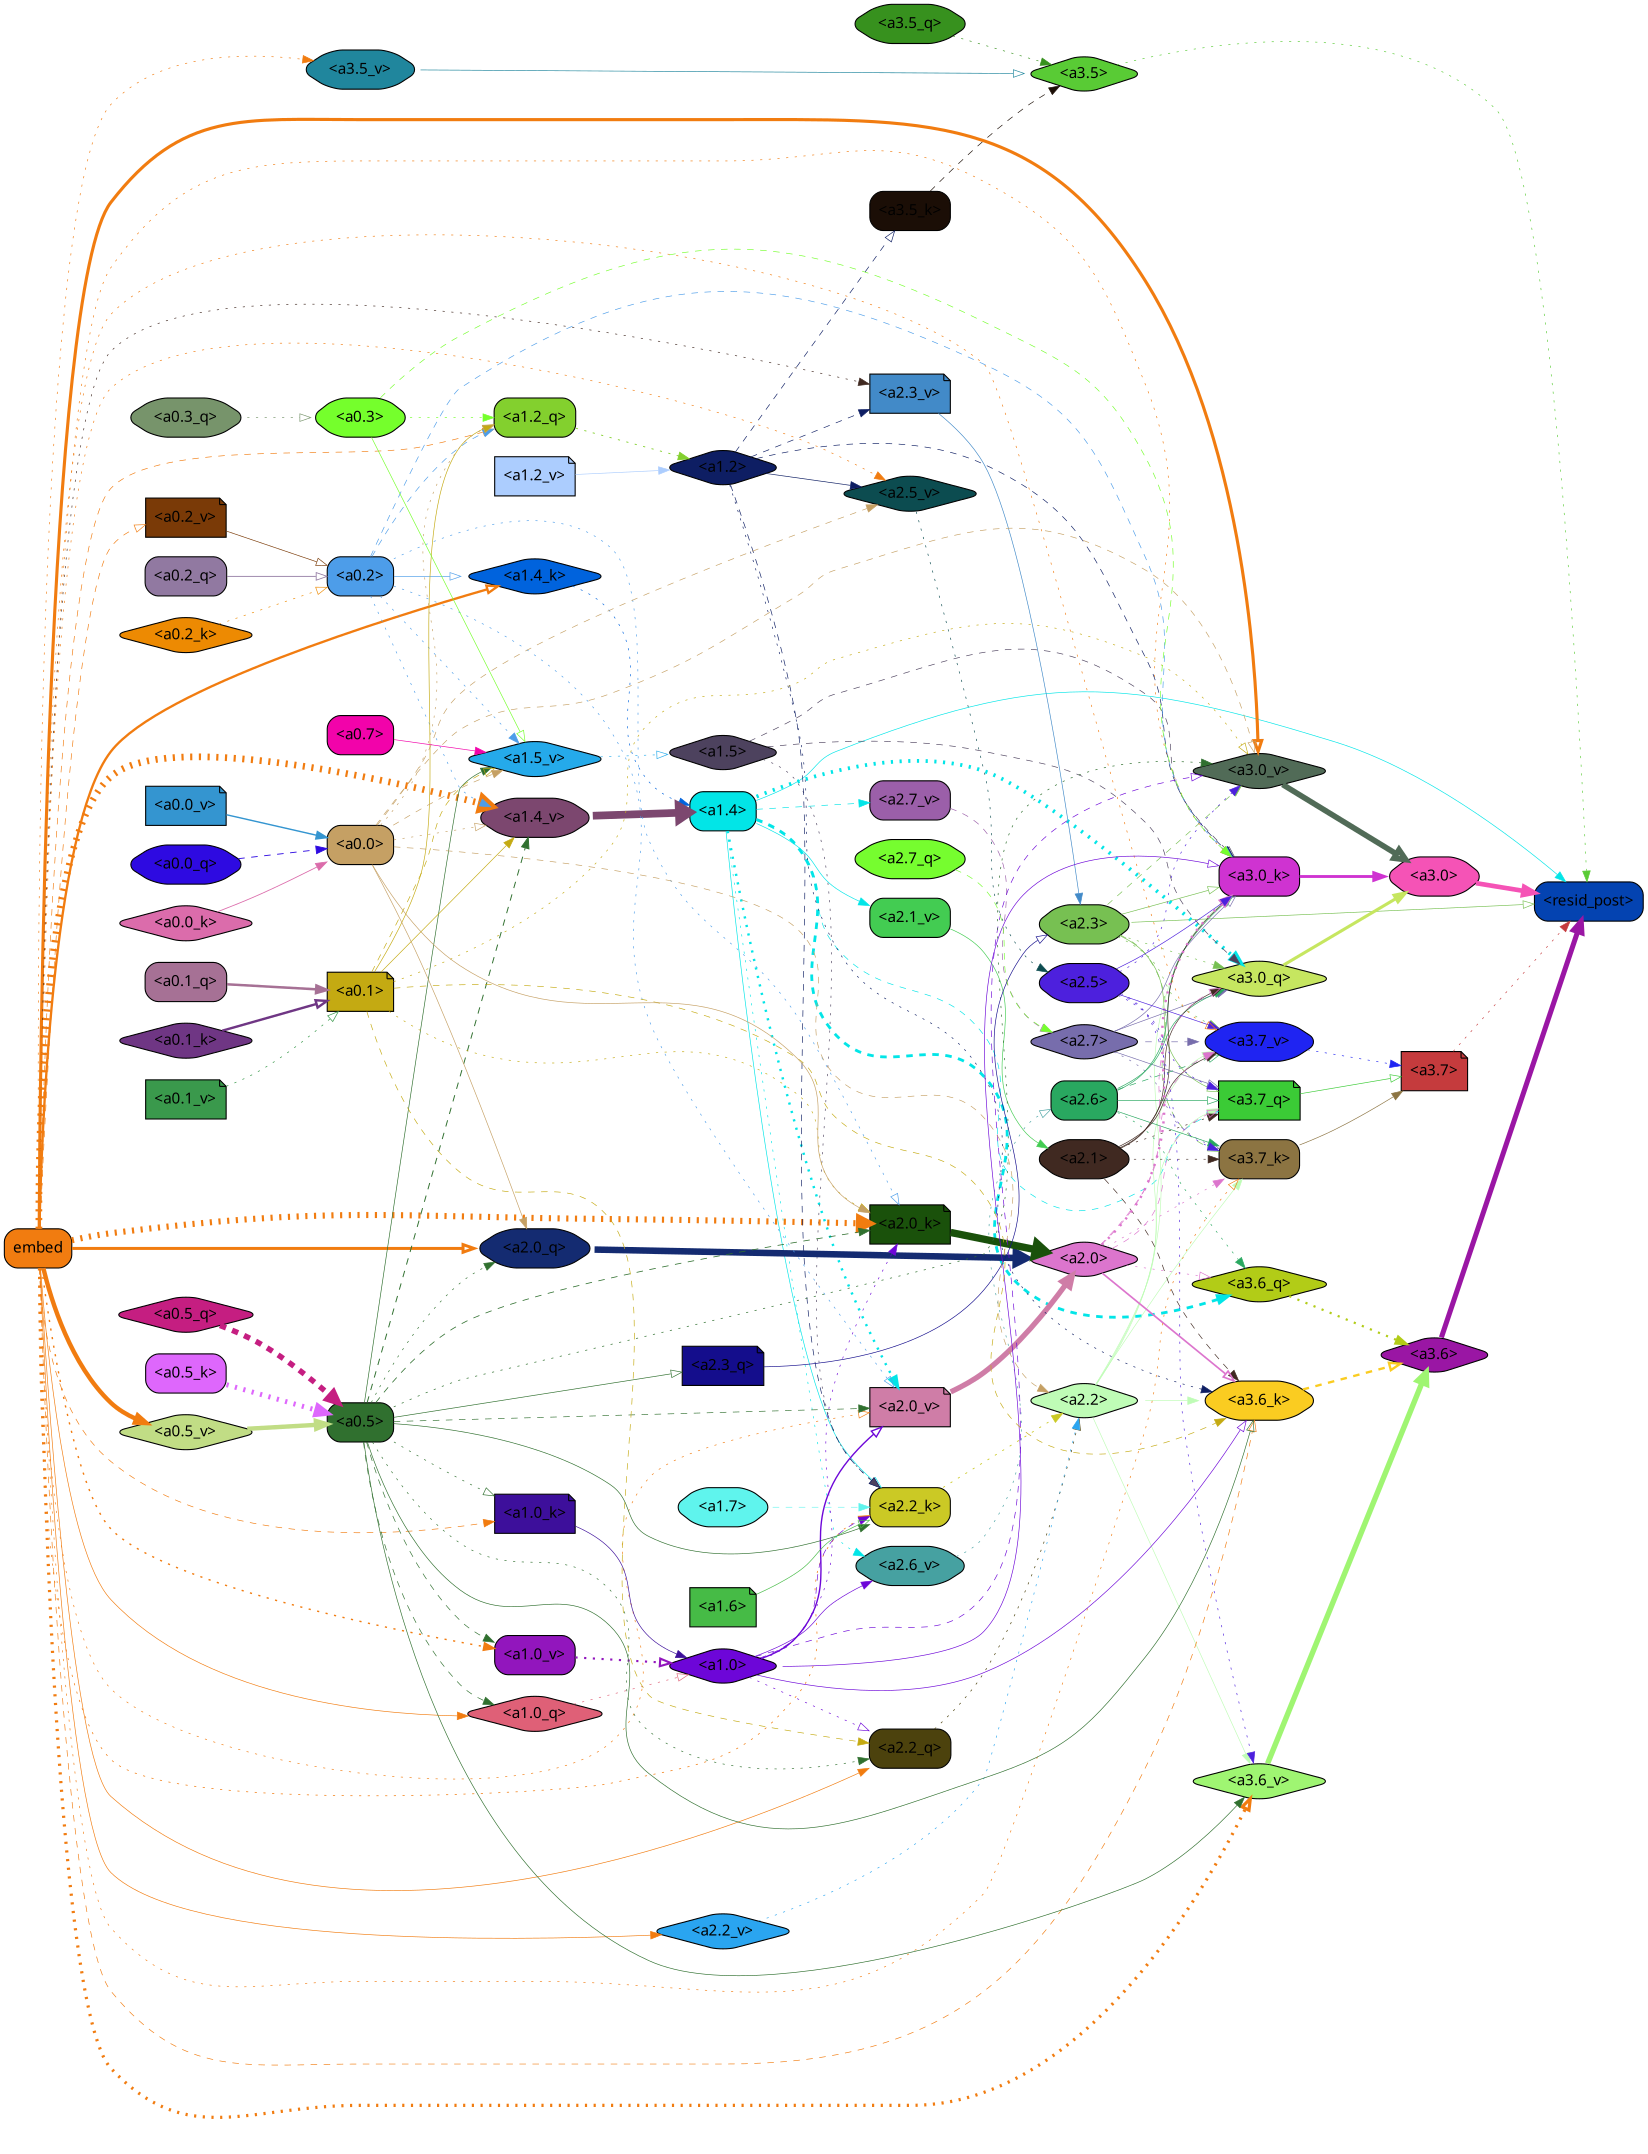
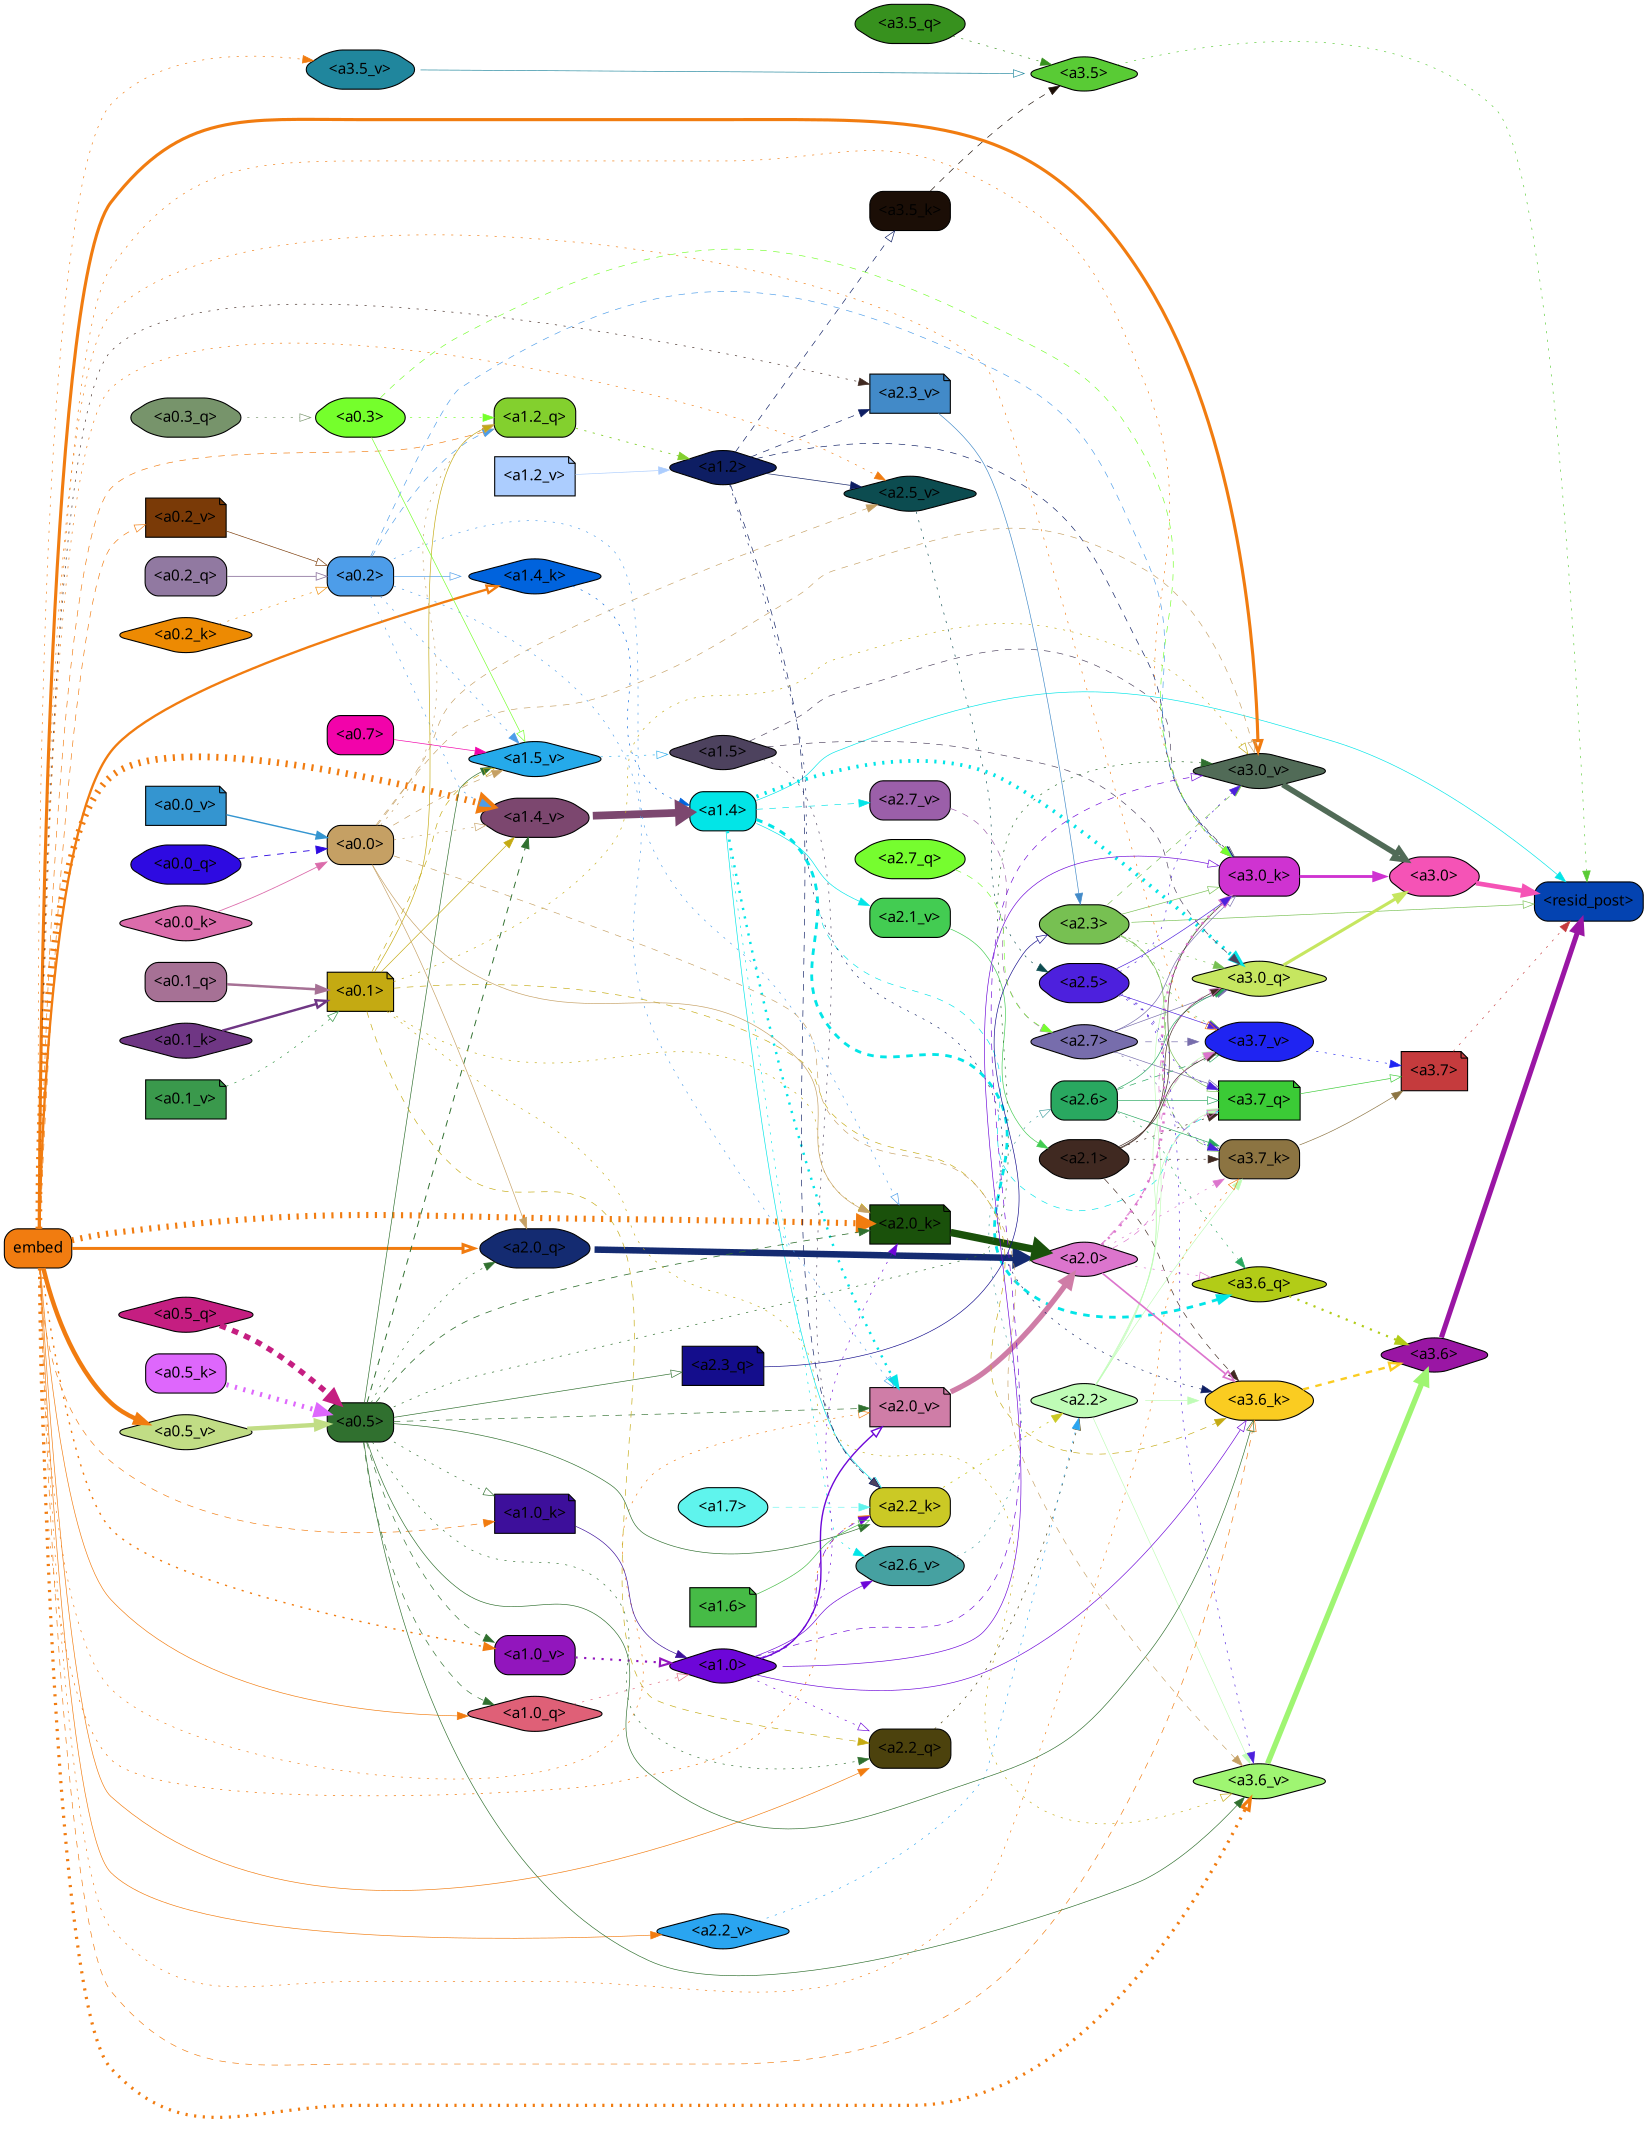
edge "<a2.6>" -> "<a3.0_k>": removed
edge "<a0.0>" -> "<a2.2>": now "<a0.0>" -> "<a3.6_v>"
edge "<a0.1>" -> "<a3.6_v>": added
